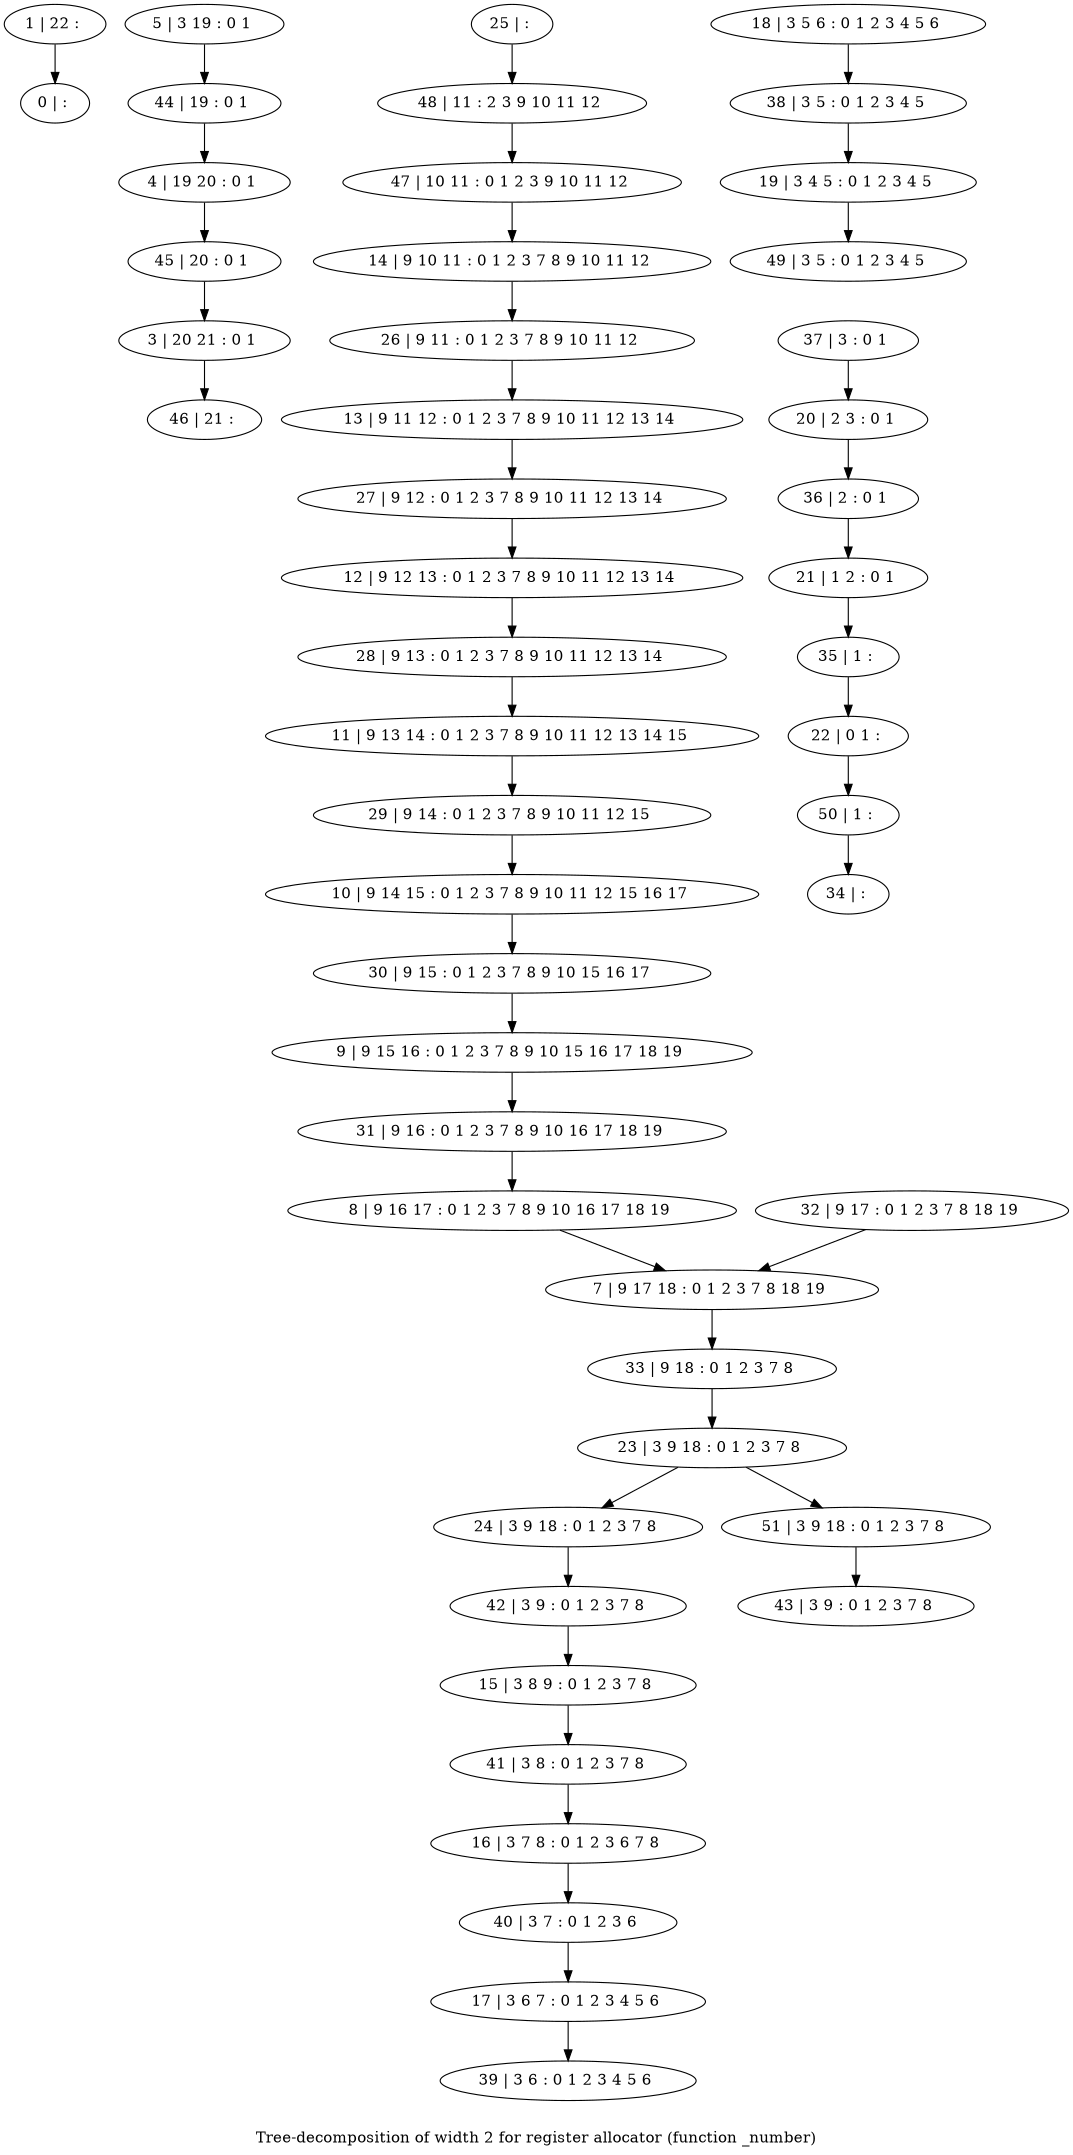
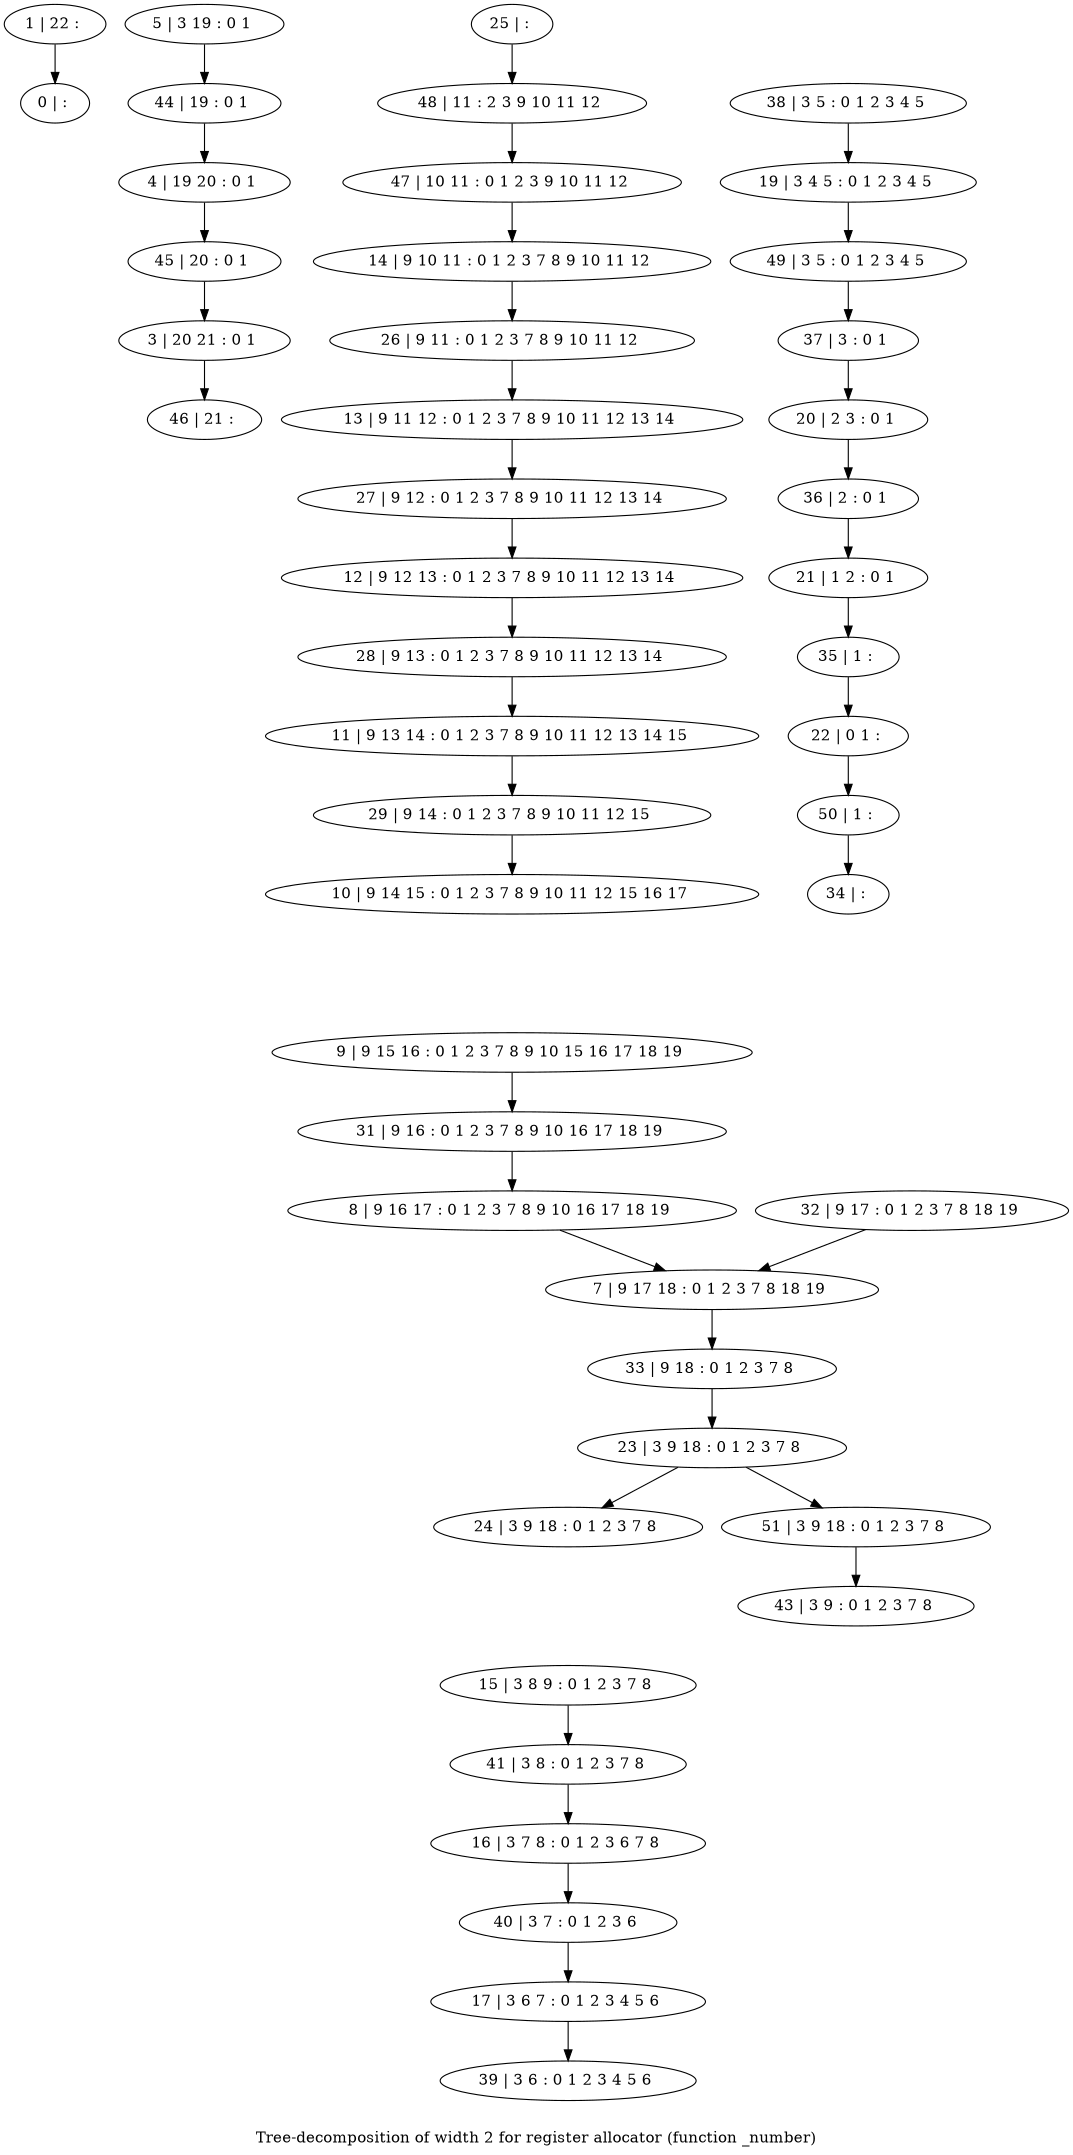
node "18 | 3 5 6 : 0 1 2 3 4 5 6": removed
edge "49 | 3 5 : 0 1 2 3 4 5" -> "37 | 3 : 0 1": added
node "30 | 9 15 : 0 1 2 3 7 8 9 10 15 16 17": removed
node "42 | 3 9 : 0 1 2 3 7 8": removed
